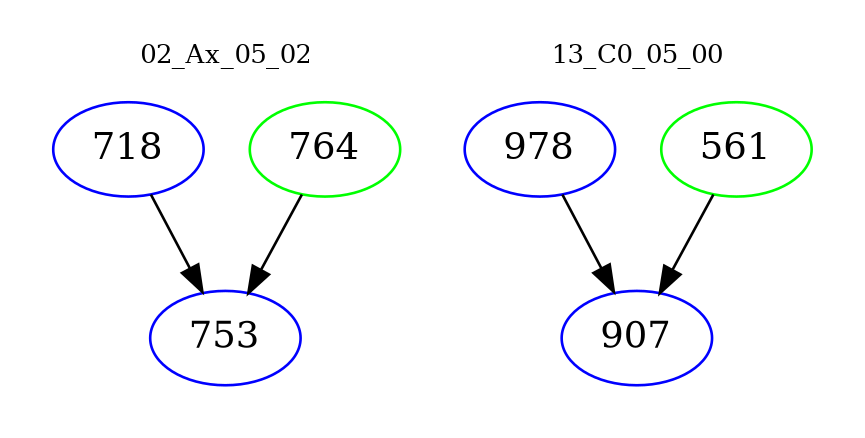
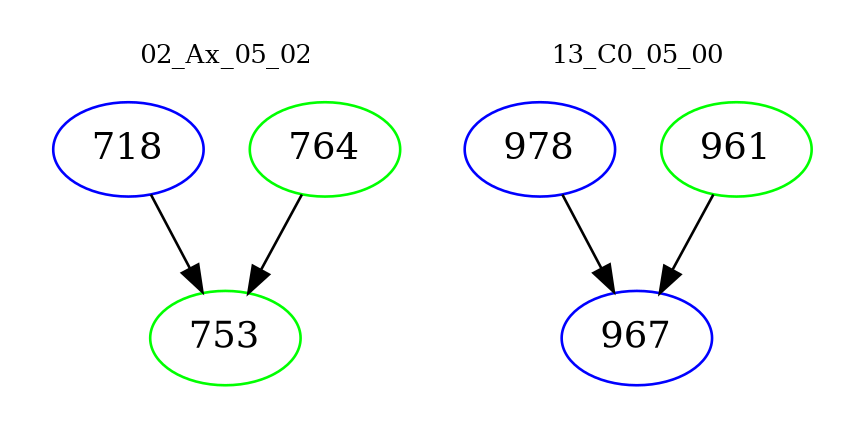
node "561": label "561" -> "961"
node "753": color blue -> green
node "907": label "907" -> "967"
